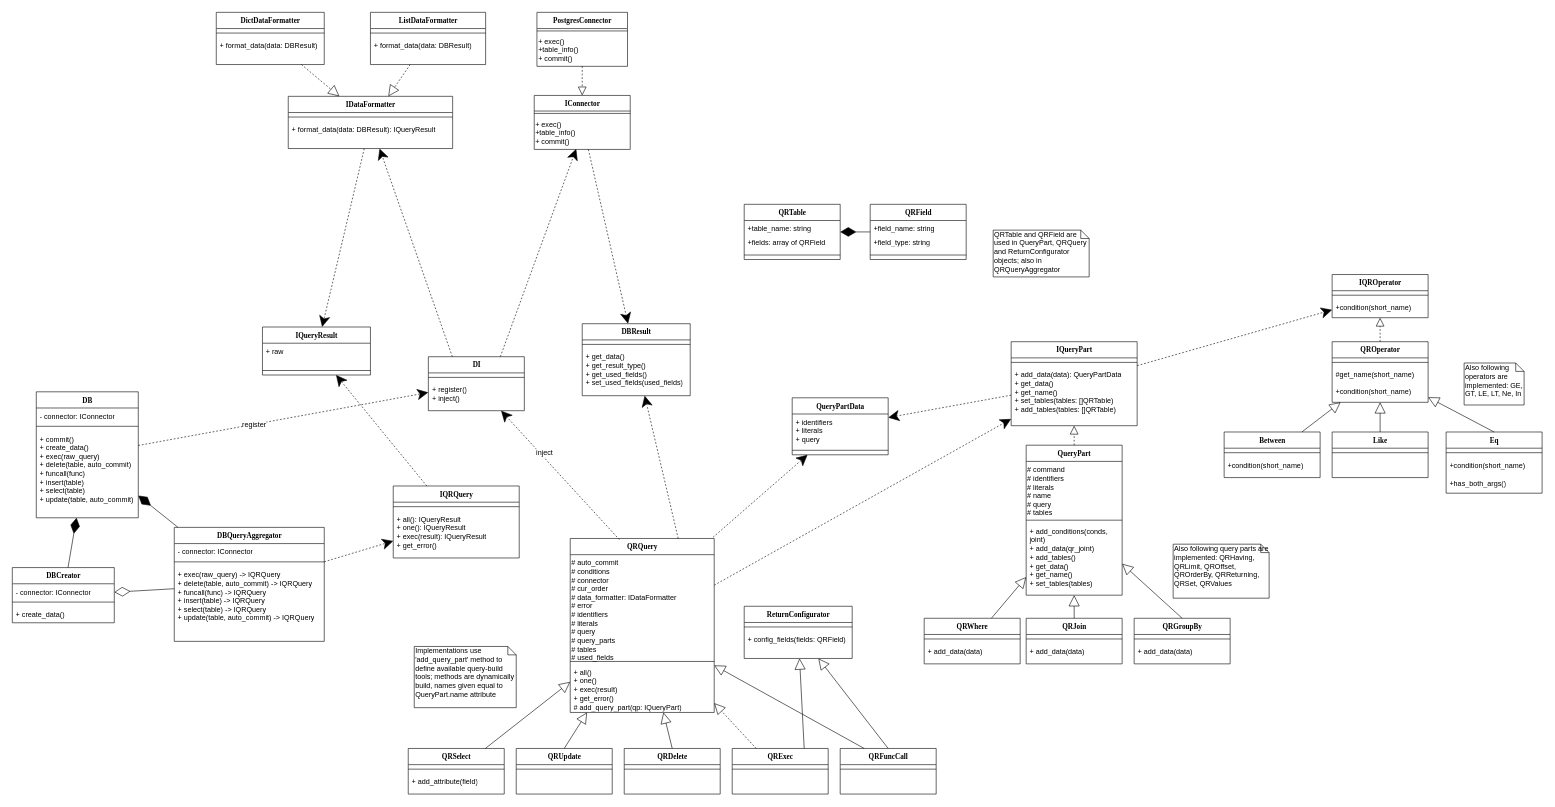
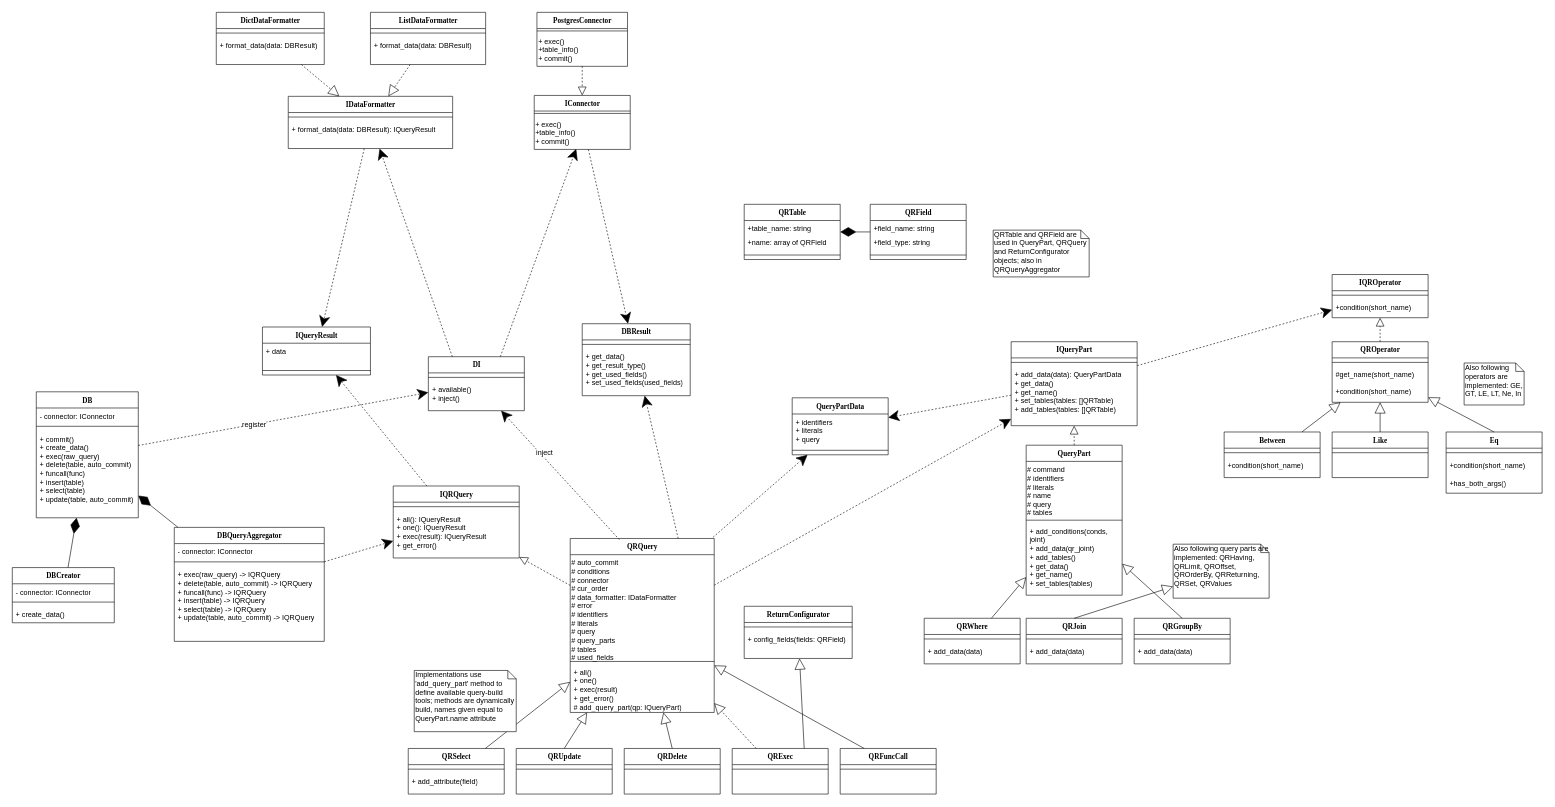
node "+fields: array of QRField": label "+fields: array of QRField" -> "+name: array of QRField"
node "+ raw": label "+ raw" -> "+ data"
node "+ register() + inject()": label "+ register() + inject()" -> "+ available() + inject()"
edge "QRQuery" -> "IQRQuery": added
edge "DBQueryAggregator" -> "DBCreator": removed
edge "QRJoin" -> "QueryPart": now "QRJoin" -> "Also following query parts are implemented: QRHaving, QRLimit, QROffset, QROrderBy, QRReturning, QRSet, QRValues"
node "Implementations use 'add_query_part' method to define available query-build tools; methods are dynamically build, names given equal to QueryPart.name attribute": moved (465, 677) -> (465, 701)
edge "QRFuncCall" -> "ReturnConfigurator": removed
